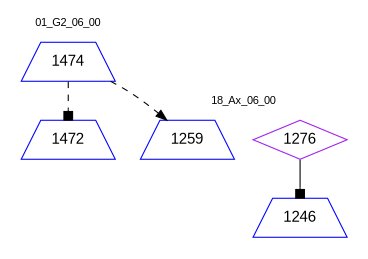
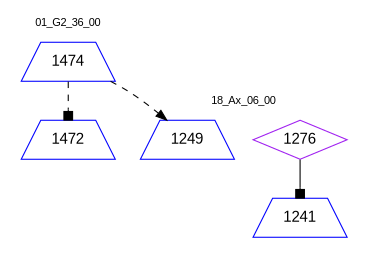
cluster "01_G2_06_00": label "01_G2_06_00" -> "01_G2_36_00"
node "1259": label "1259" -> "1249"
node "1246": label "1246" -> "1241"
